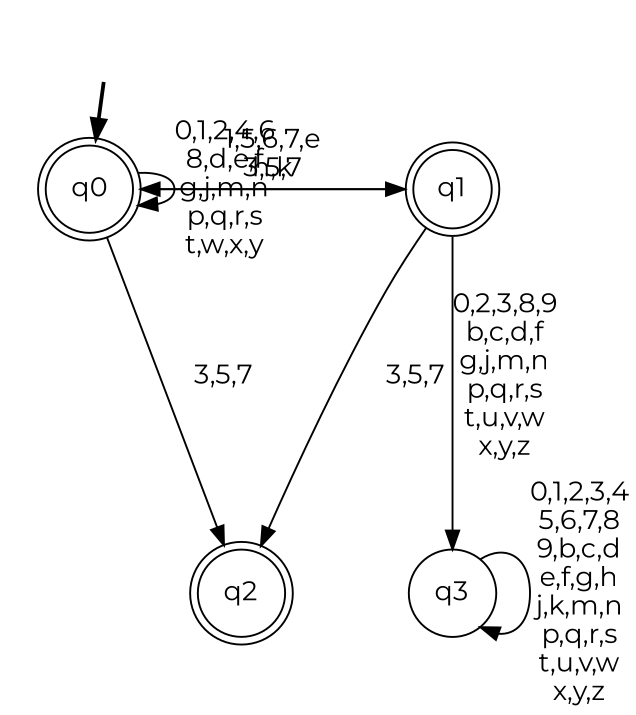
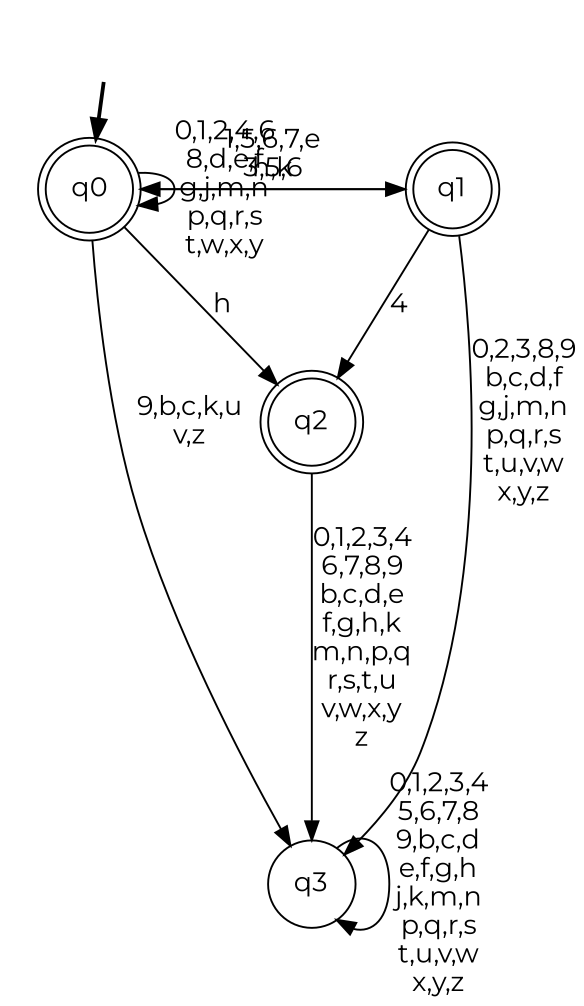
edge "q0" -> "q1": label "3,5,7" -> "3,5,6"
edge "q0" -> "q2": label "3,5,7" -> "h"
edge "q1" -> "q2": label "3,5,7" -> "4"
edge "q0" -> "q3": added, label "9,b,c,k,u v,z"
edge "q2" -> "q3": added, label "0,1,2,3,4 6,7,8,9 b,c,d,e f,g,h,k m,n,p,q r,s,t,u v,w,x,y z"
